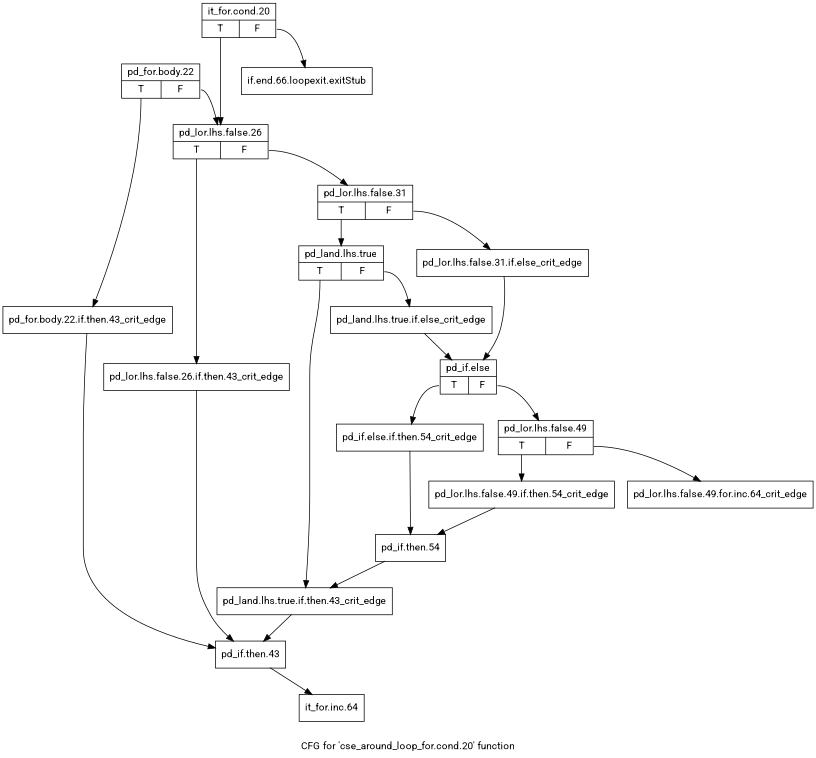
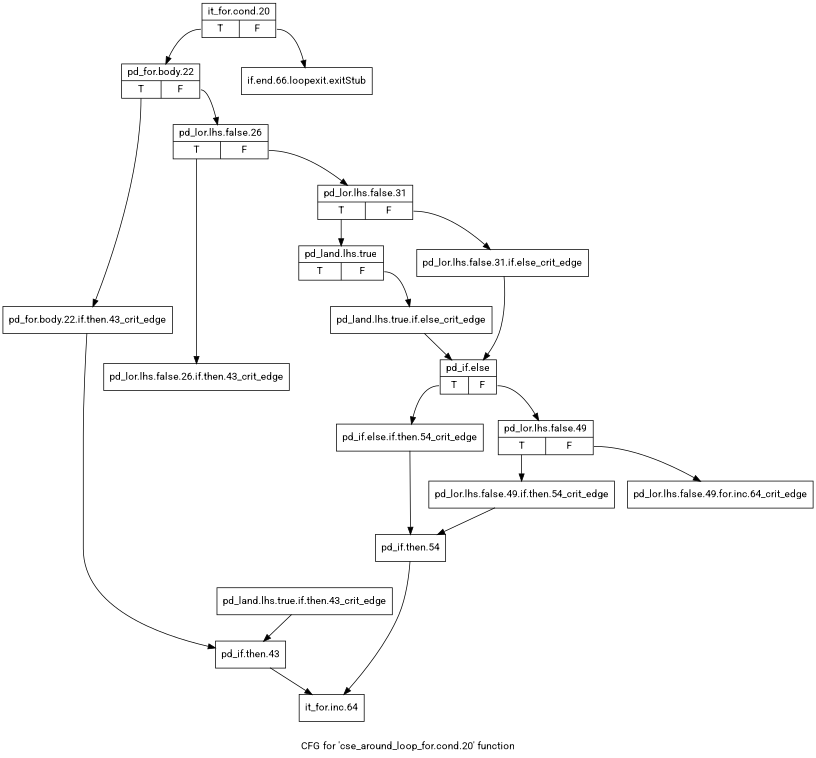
edge "it_for.cond.20" -> "pd_lor.lhs.false.26": now "it_for.cond.20" -> "pd_for.body.22"
edge "pd_land.lhs.true" -> "pd_land.lhs.true.if.then.43_crit_edge": removed
edge "pd_lor.lhs.false.26.if.then.43_crit_edge" -> "pd_if.then.43": removed
edge "pd_if.then.54" -> "pd_land.lhs.true.if.then.43_crit_edge": now "pd_if.then.54" -> "it_for.inc.64"
